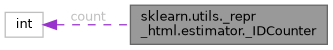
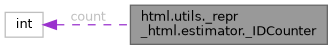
node "sklearn.utils._repr _html.estimator._IDCounter": label "sklearn.utils._repr _html.estimator._IDCounter" -> "html.utils._repr _html.estimator._IDCounter"
